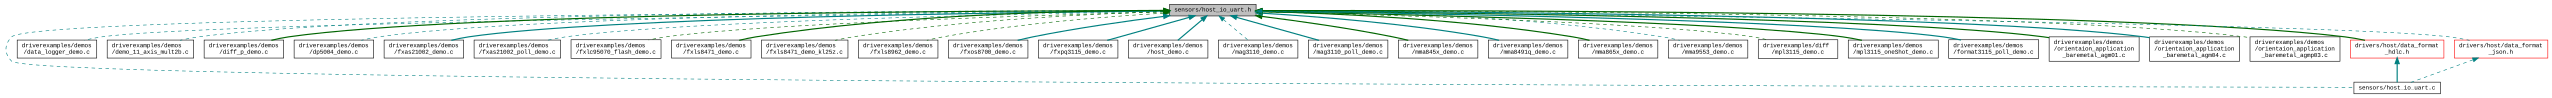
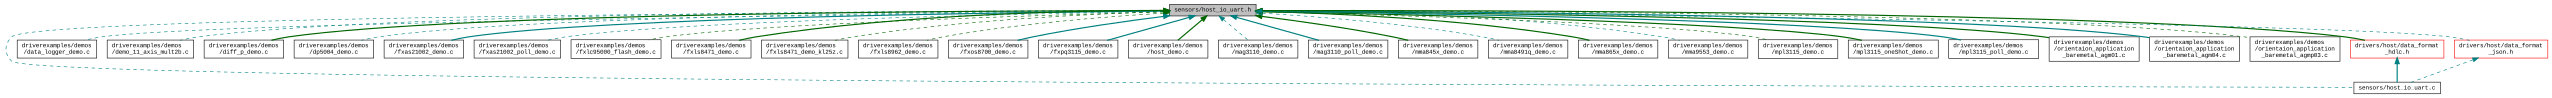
edge "driverexamples/demos /mma8491q_demo.c" -> "sensors/host_io_uart.h": style bold -> dashed
edge "driverexamples/demos /host_demo.c" -> "sensors/host_io_uart.h": color teal -> darkgreen
node "driverexamples/demos /fxlc95070_flash_demo.c": label "driverexamples/demos /fxlc95070_flash_demo.c" -> "driverexamples/demos /fxlc95000_flash_demo.c"
node "driverexamples/diff /mpl3115_demo.c": label "driverexamples/diff /mpl3115_demo.c" -> "driverexamples/demos /mpl3115_demo.c"
node "driverexamples/demos /format3115_poll_demo.c": label "driverexamples/demos /format3115_poll_demo.c" -> "driverexamples/demos /mpl3115_poll_demo.c"
